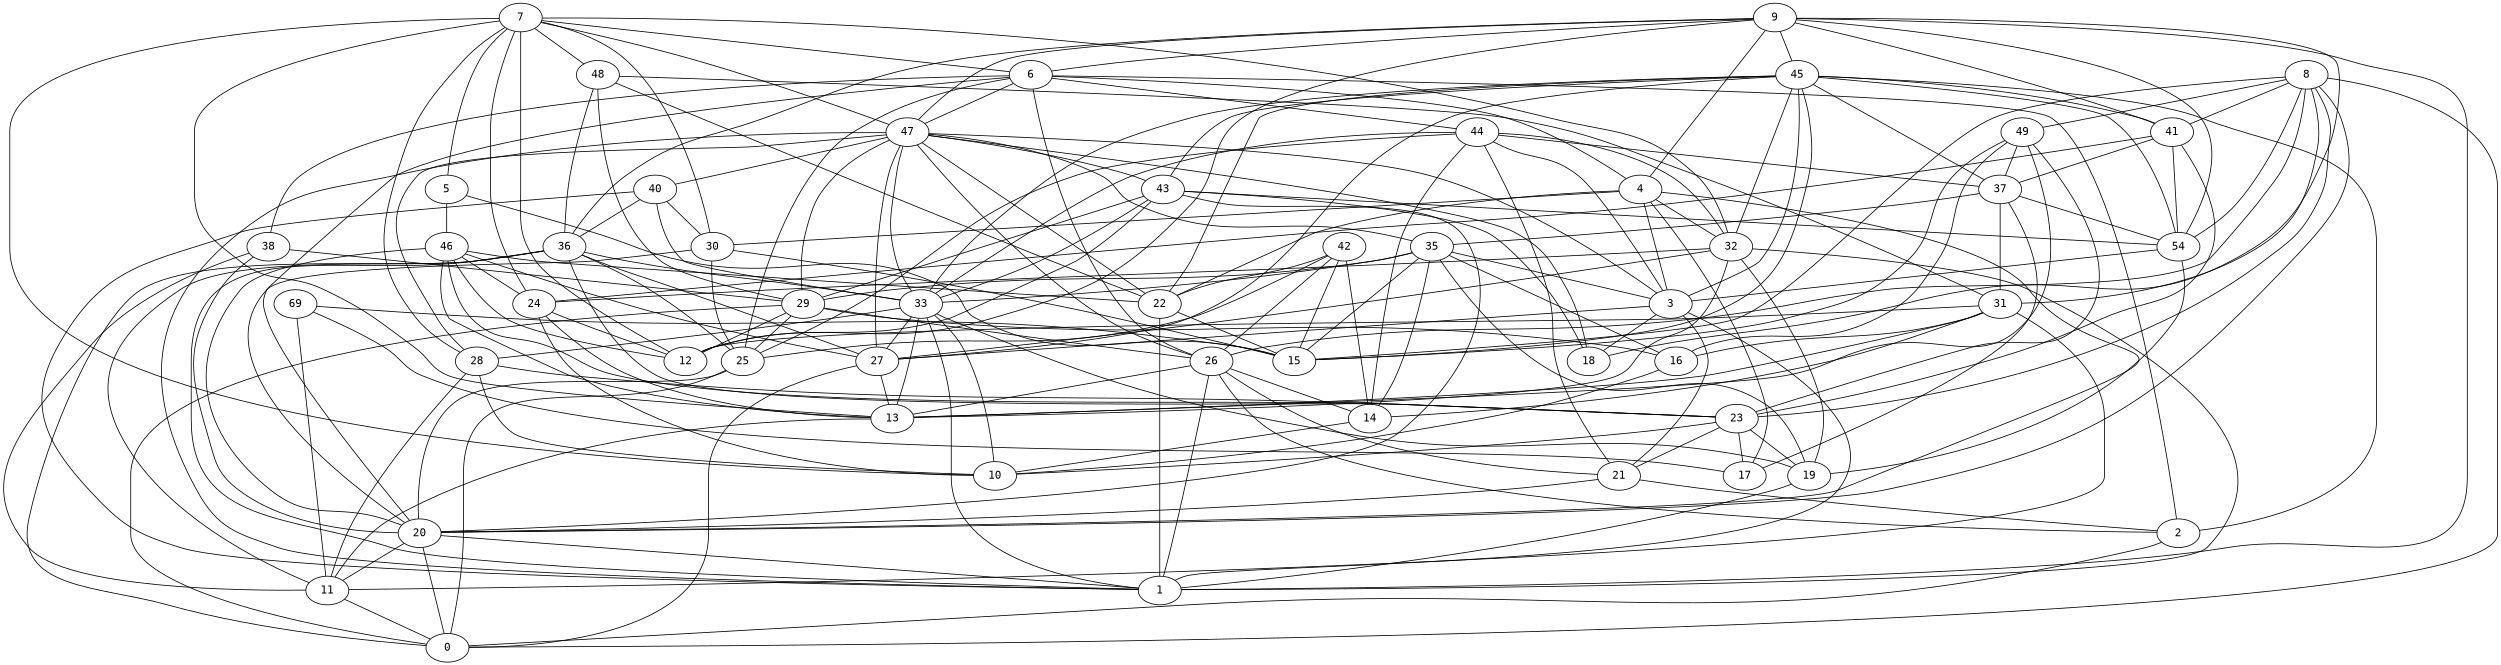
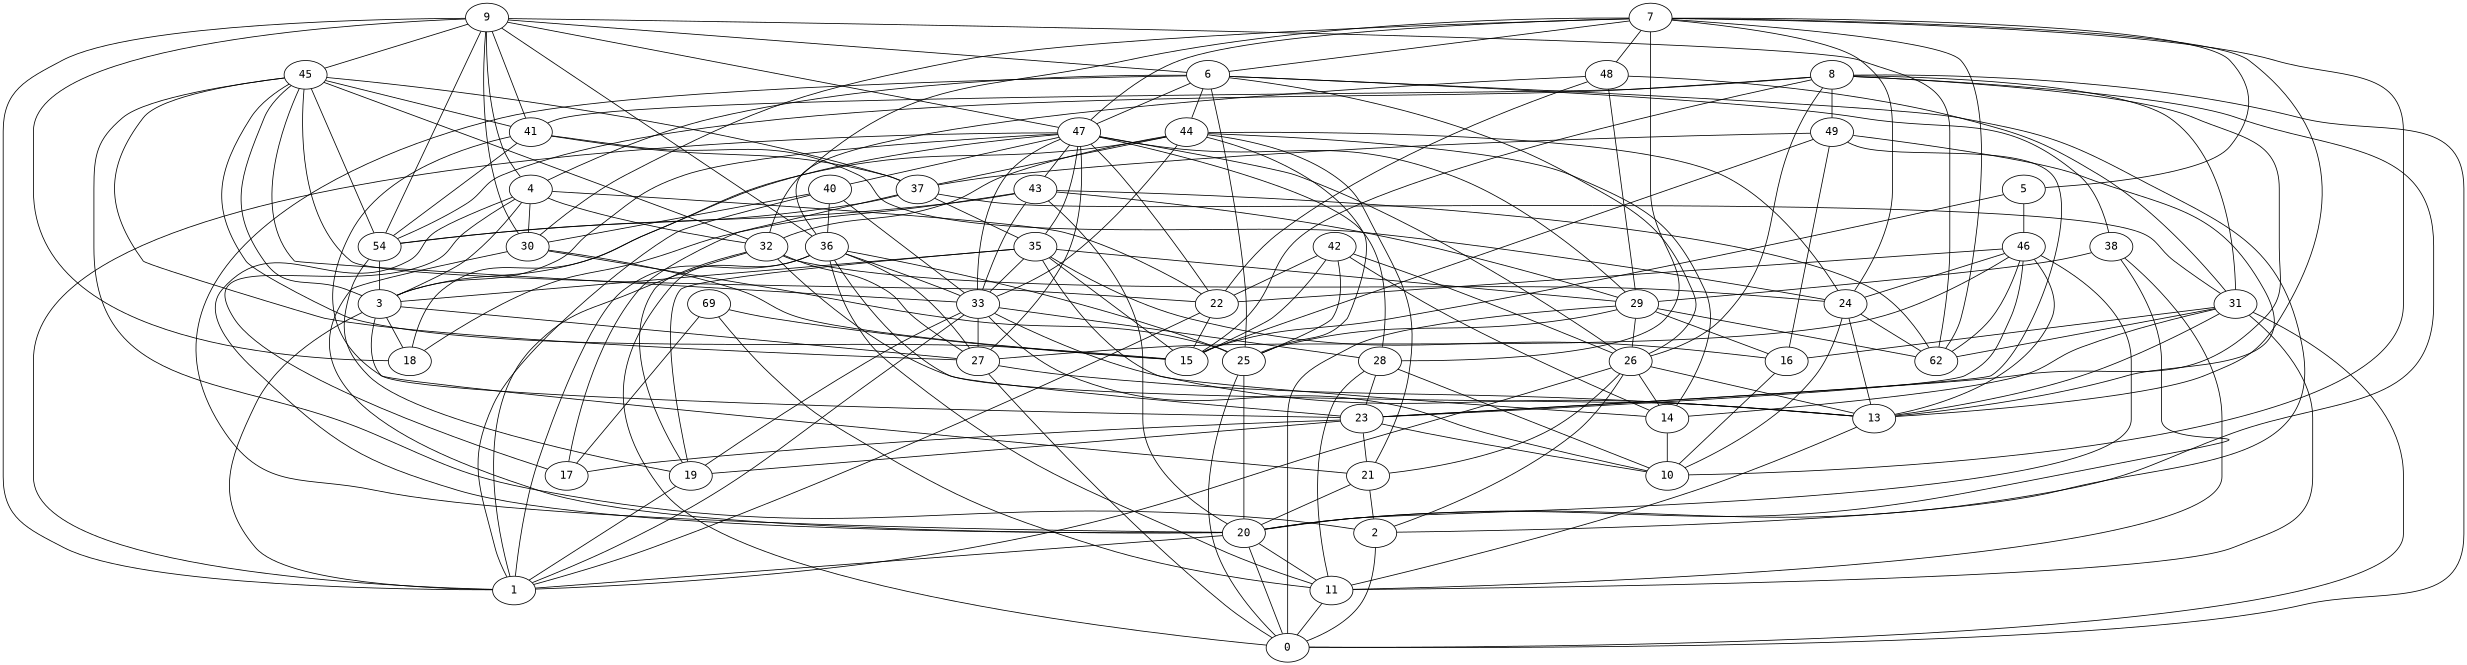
edge "45" -- "43": removed
edge "9" -- "30": added
edge "44" -- "24": added
node "12": label "12" -> "62"
edge "31" -- "0": added
